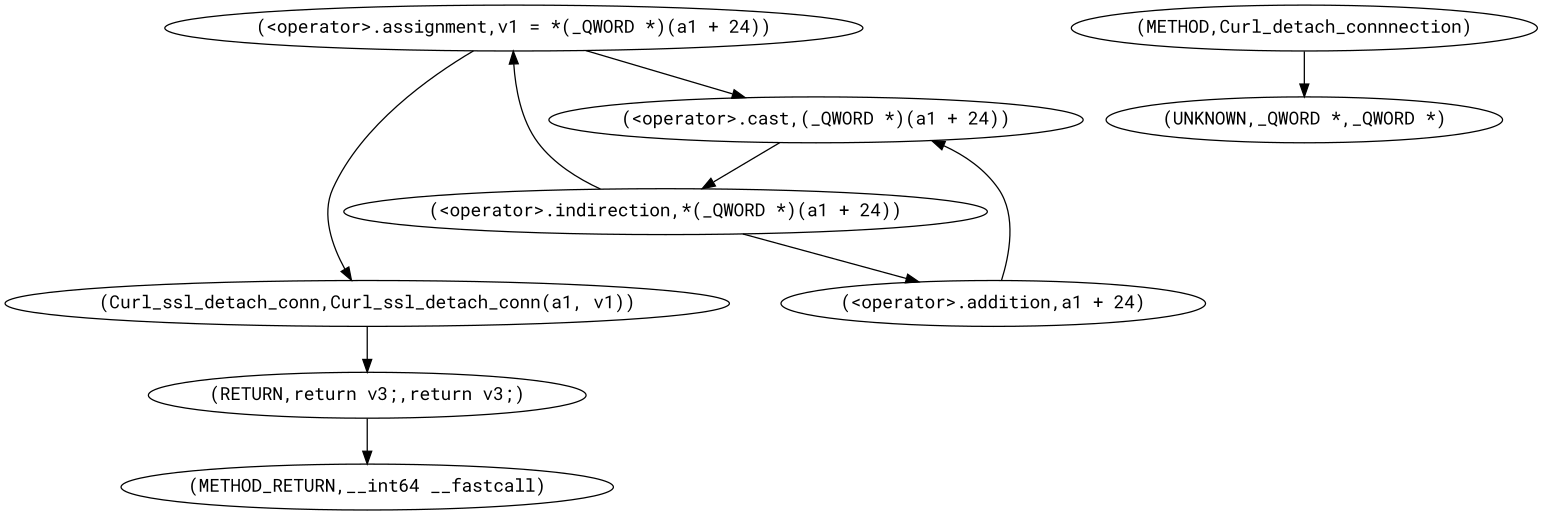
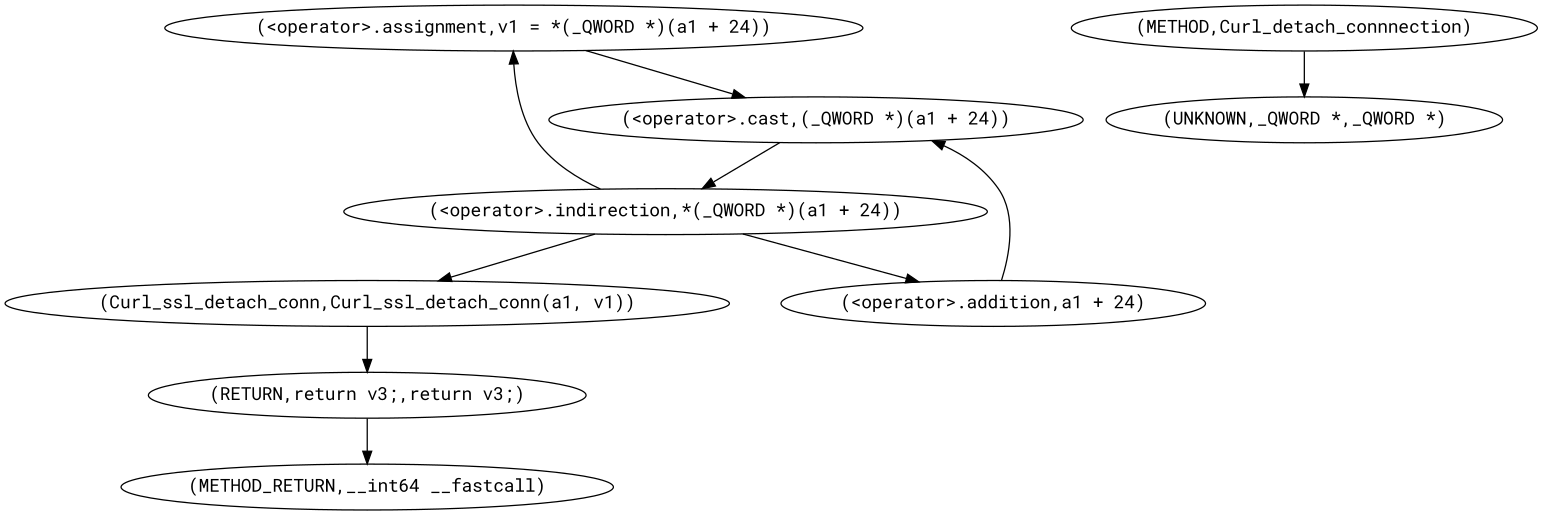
edge "(<operator>.assignment,v1 = *(_QWORD *)(a1 + 24))" -> "(Curl_ssl_detach_conn,Curl_ssl_detach_conn(a1, v1))": now "(<operator>.indirection,*(_QWORD *)(a1 + 24))" -> "(Curl_ssl_detach_conn,Curl_ssl_detach_conn(a1, v1))"
